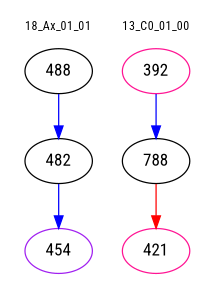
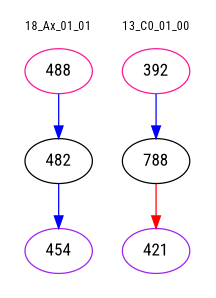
node "488": color black -> deeppink
node "421": color deeppink -> purple
